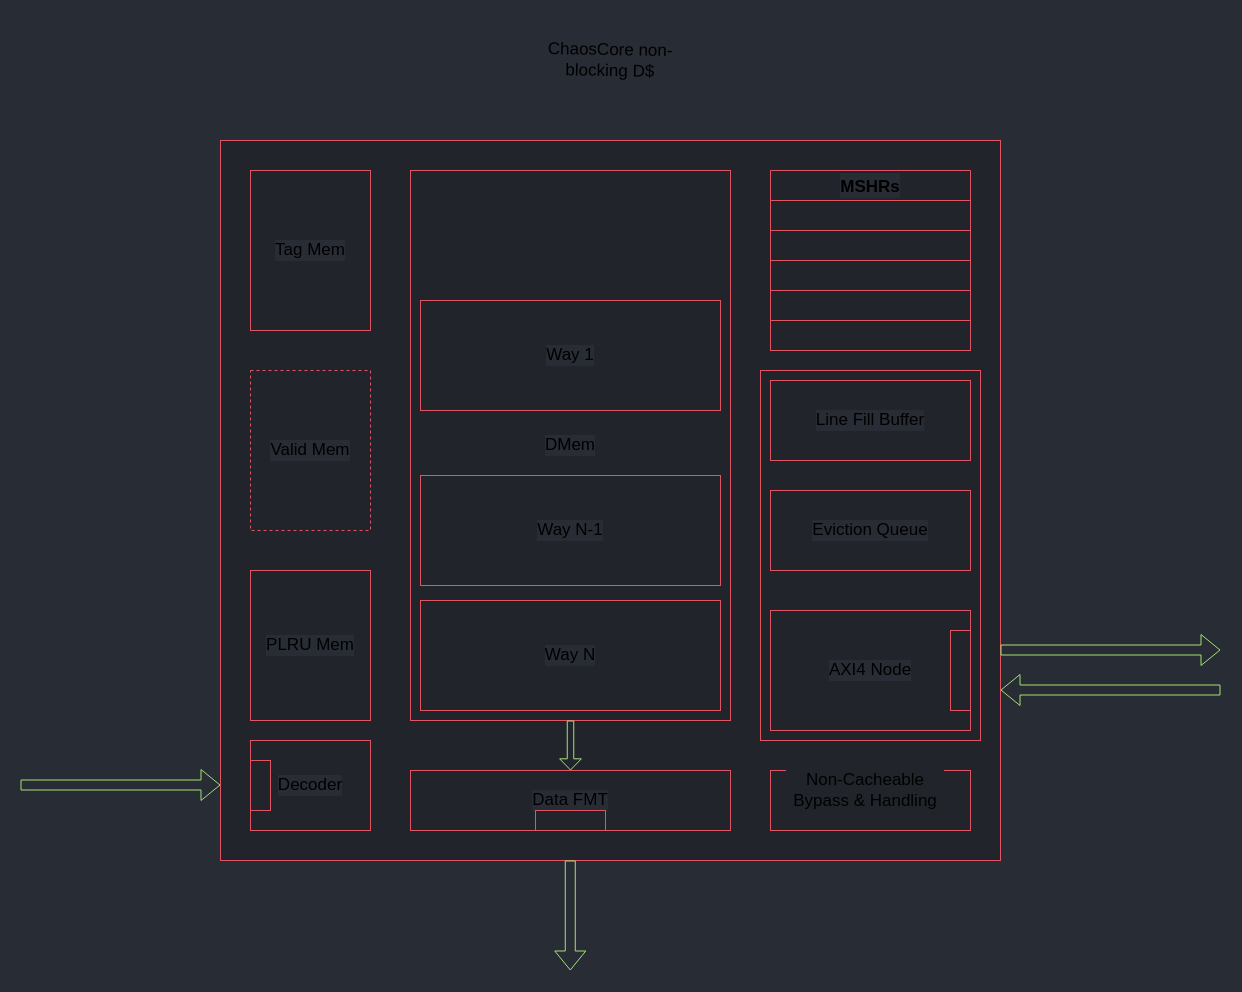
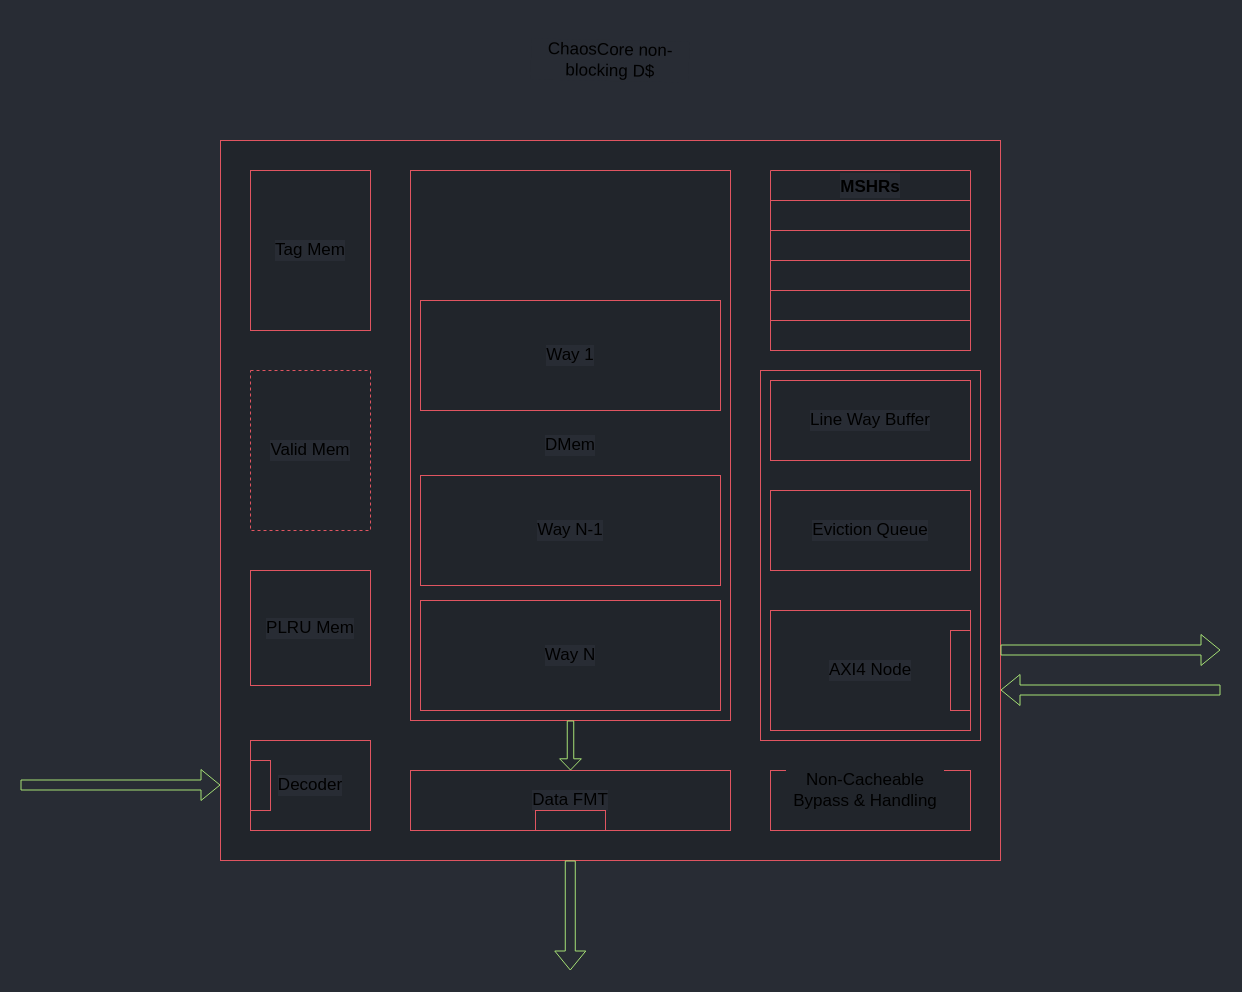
node "Line Fill Buffer": label "Line Fill Buffer" -> "Line Way Buffer"
node "PLRU Mem": size 120x150 -> 120x115
